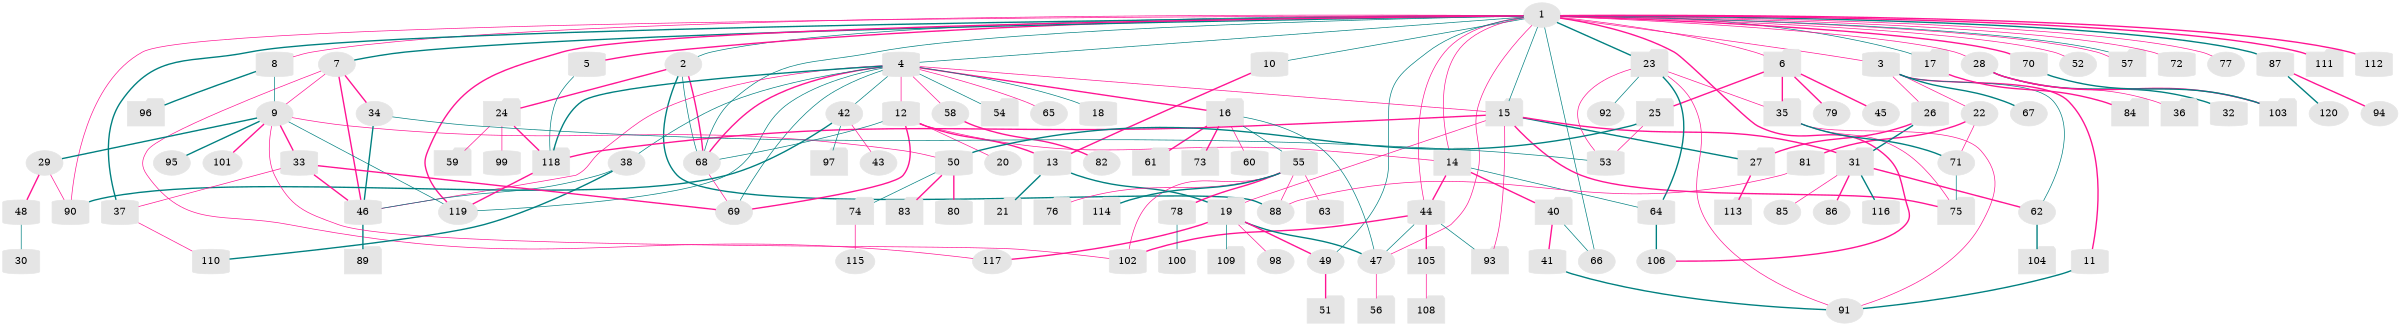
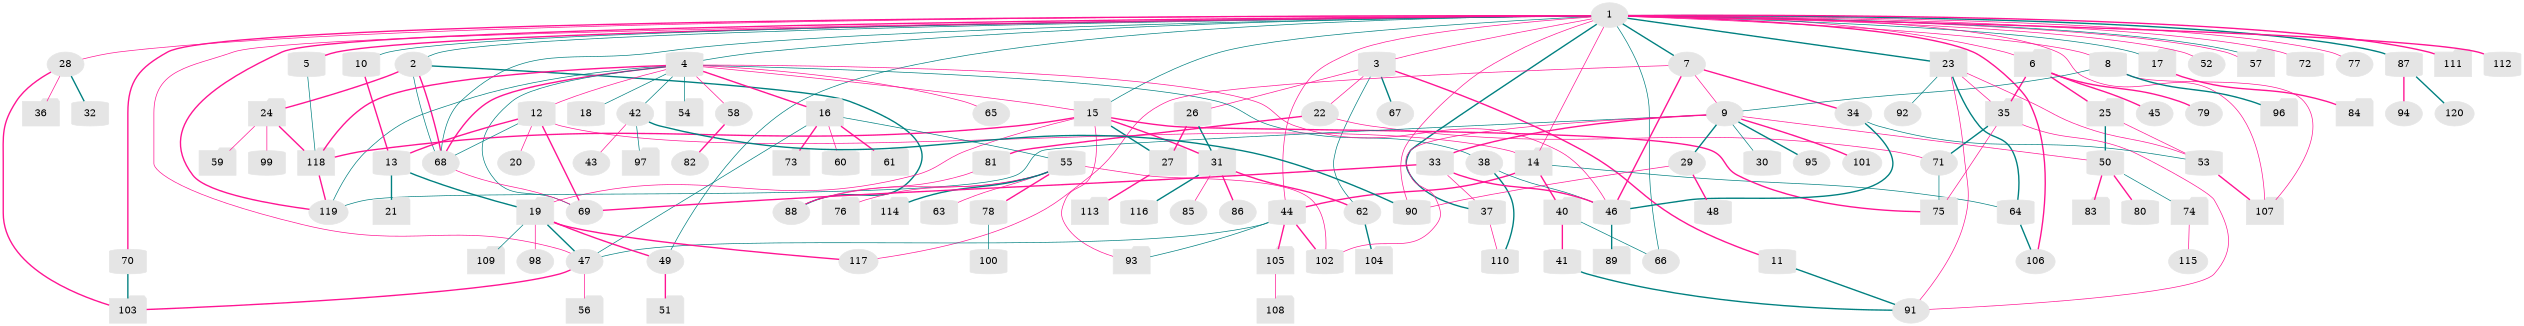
edge "4" -- "118": color teal -> deeppink
node "107": added
edge "48" -- "30": now "9" -- "30"
edge "47" -- "103": added
